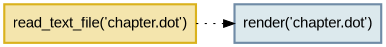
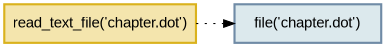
node "render('chapter.dot')": label "render('chapter.dot')" -> "file('chapter.dot')"
